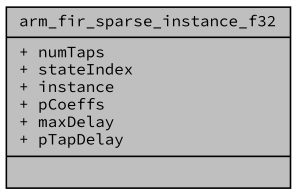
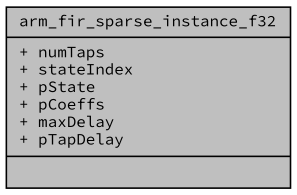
node "arm_fir_sparse_instance_f32": text "+ instance" -> "+ pState"
